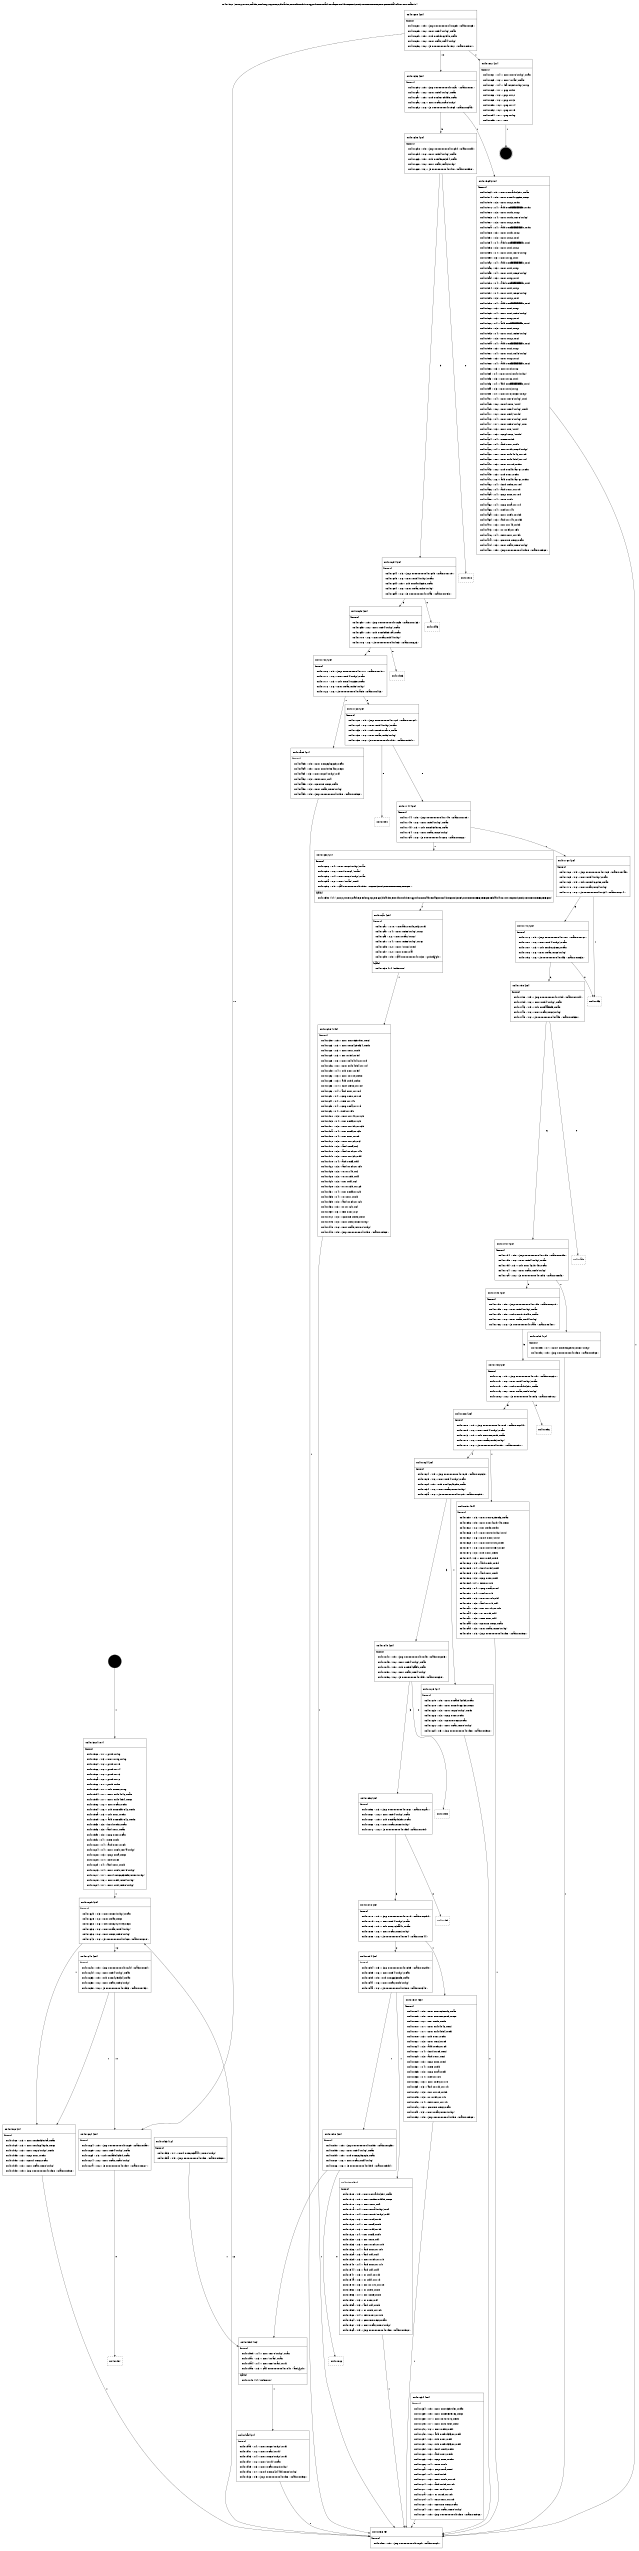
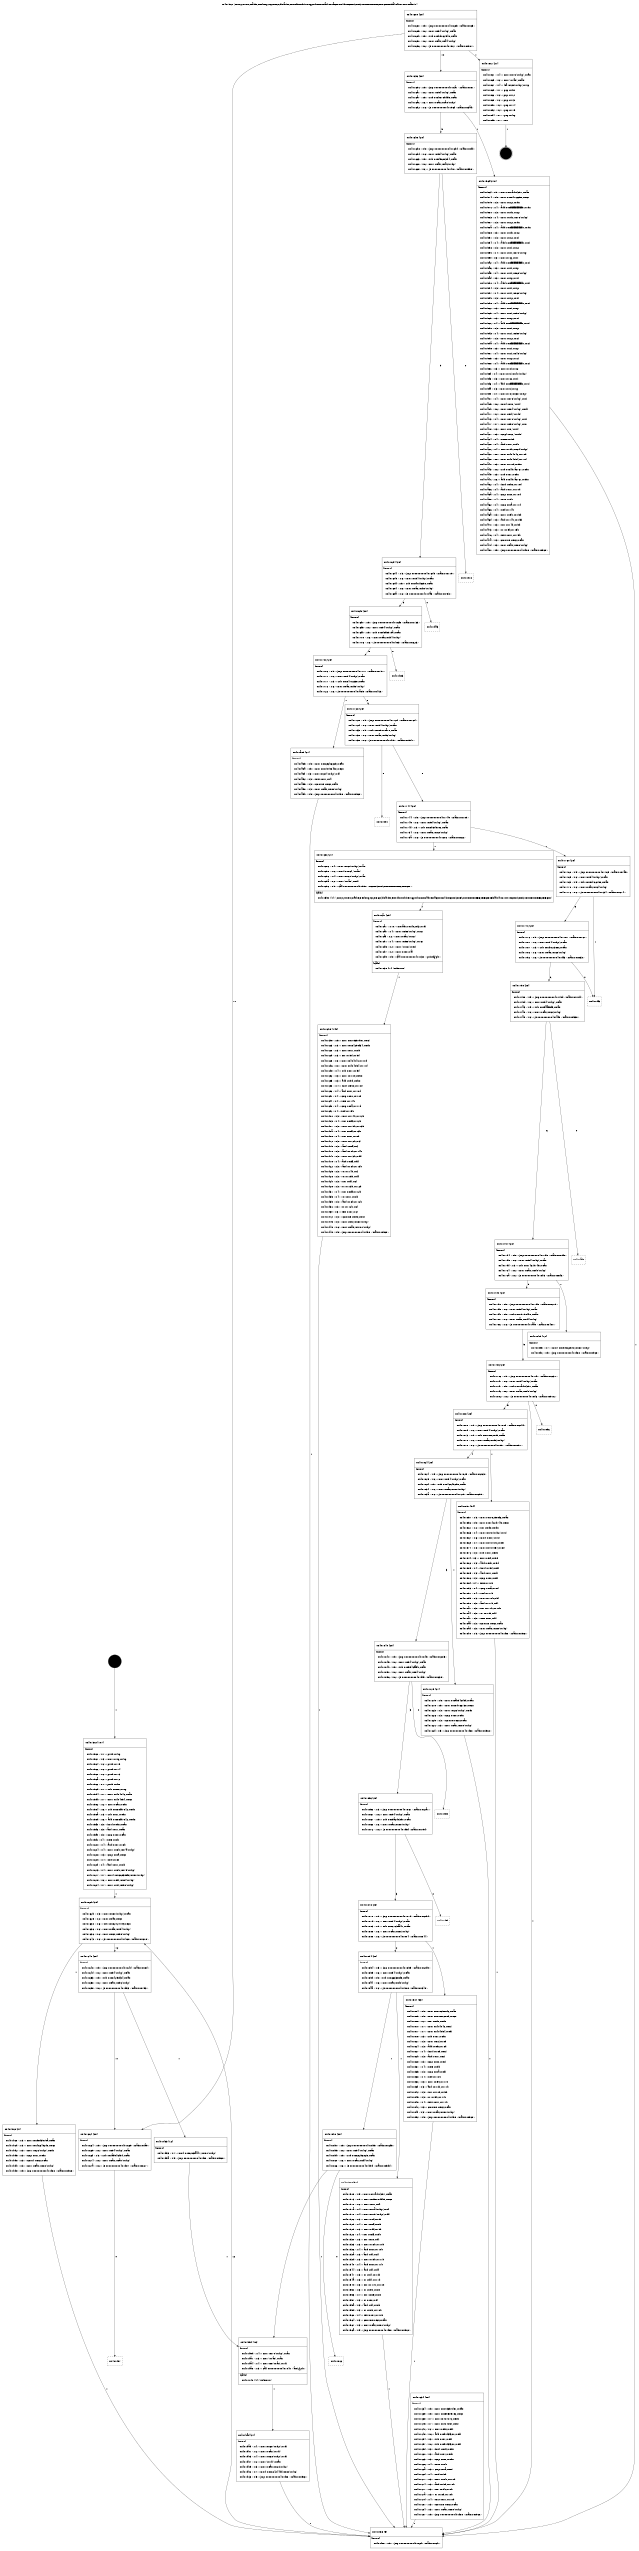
edge "0x401eb5 [12]" -> "0x401f88 [5]": now "0x4017ec [28]" -> "0x401f88 [5]"
edge "0x401648 [28]" -> "0x401bc8 [27]": now "0x401648 [28]" -> "0x401d53 [12]"
